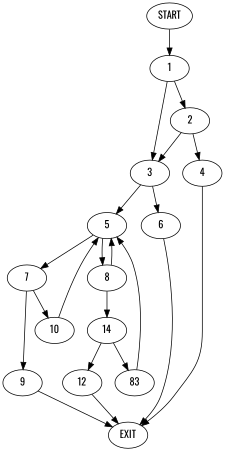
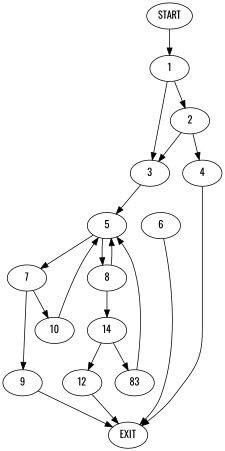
edge "3" -> "6": removed
